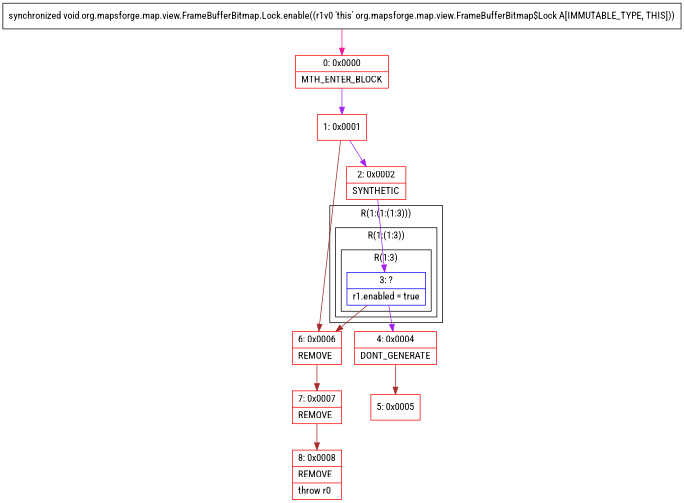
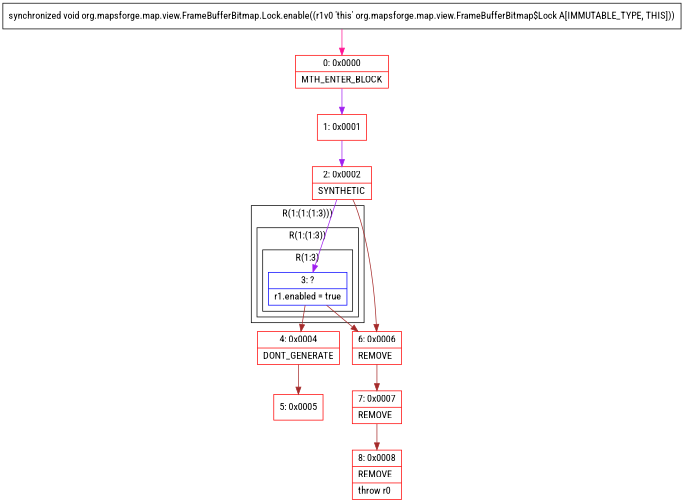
edge "1: 0x0001" -> "6: 0x0006": now "2: 0x0002" -> "6: 0x0006"
edge "3: ?" -> "4: 0x0004": color purple -> brown
